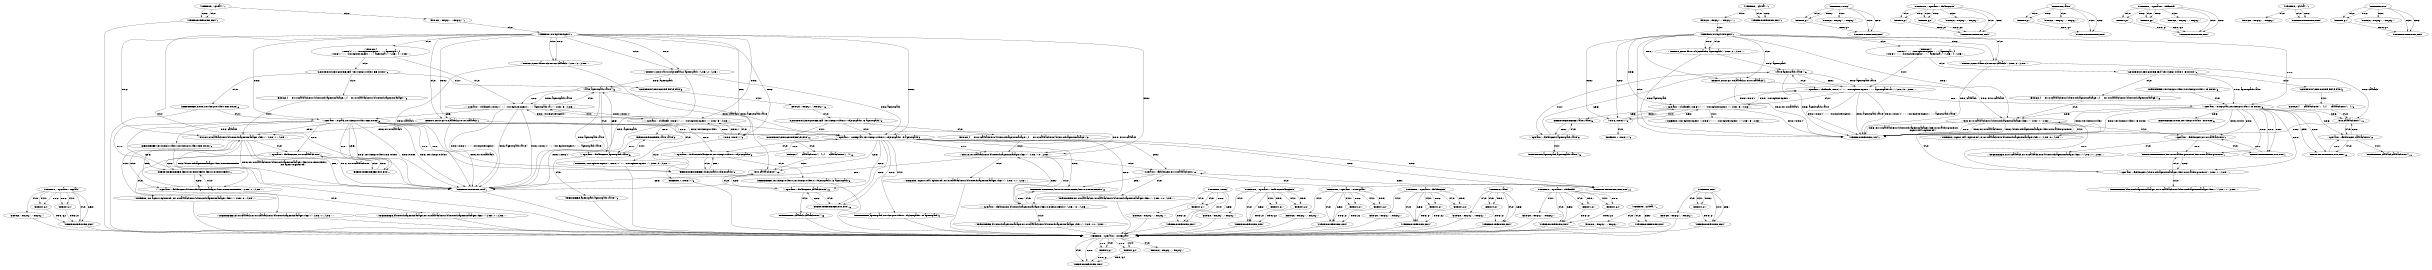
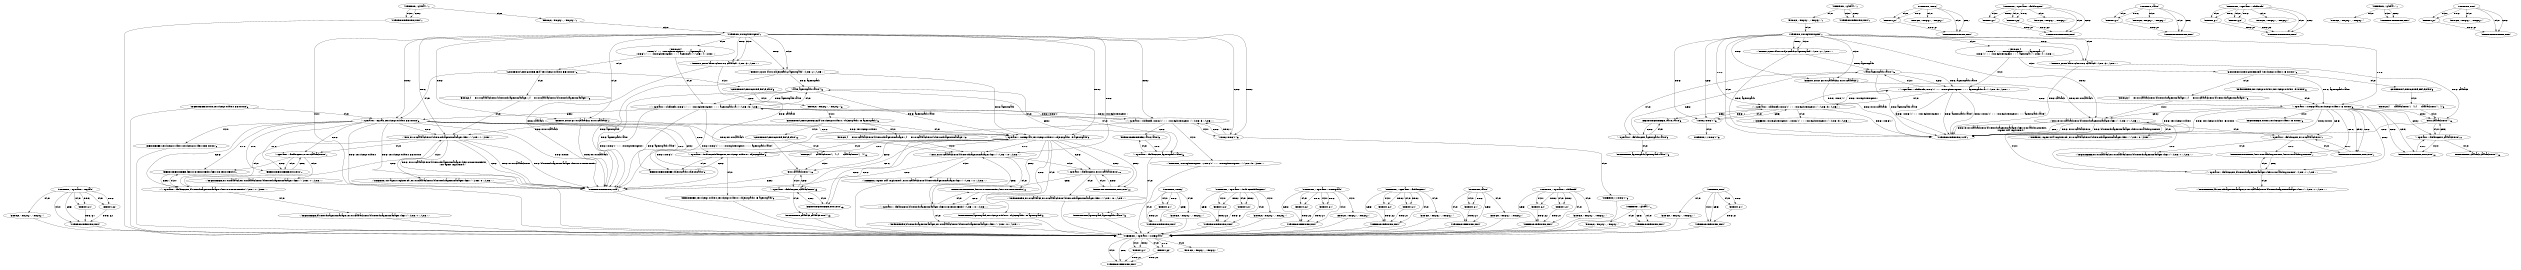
edge "(CONTROL_STRUCTURE,IF,if (service_provider_ == NULL))" -> "(IDENTIFIER,NULL,service_provider_ == NULL)": now "(CONTROL_STRUCTURE,IF,if (service_provider_ == NULL))" -> "(<operator>.equals,service_provider_ == NULL)"
edge "(<operator>.notEquals,service_provider_ != NULL)" -> "(IDENTIFIER,NULL,service_provider_ != NULL)": label "CDG: " -> "AST: "
edge "(<operator>.equals,service_provider_ == NULL)" -> "(IDENTIFIER,service_provider_,service_provider_ == NULL)": label "DDG: callback" -> "AST: "
